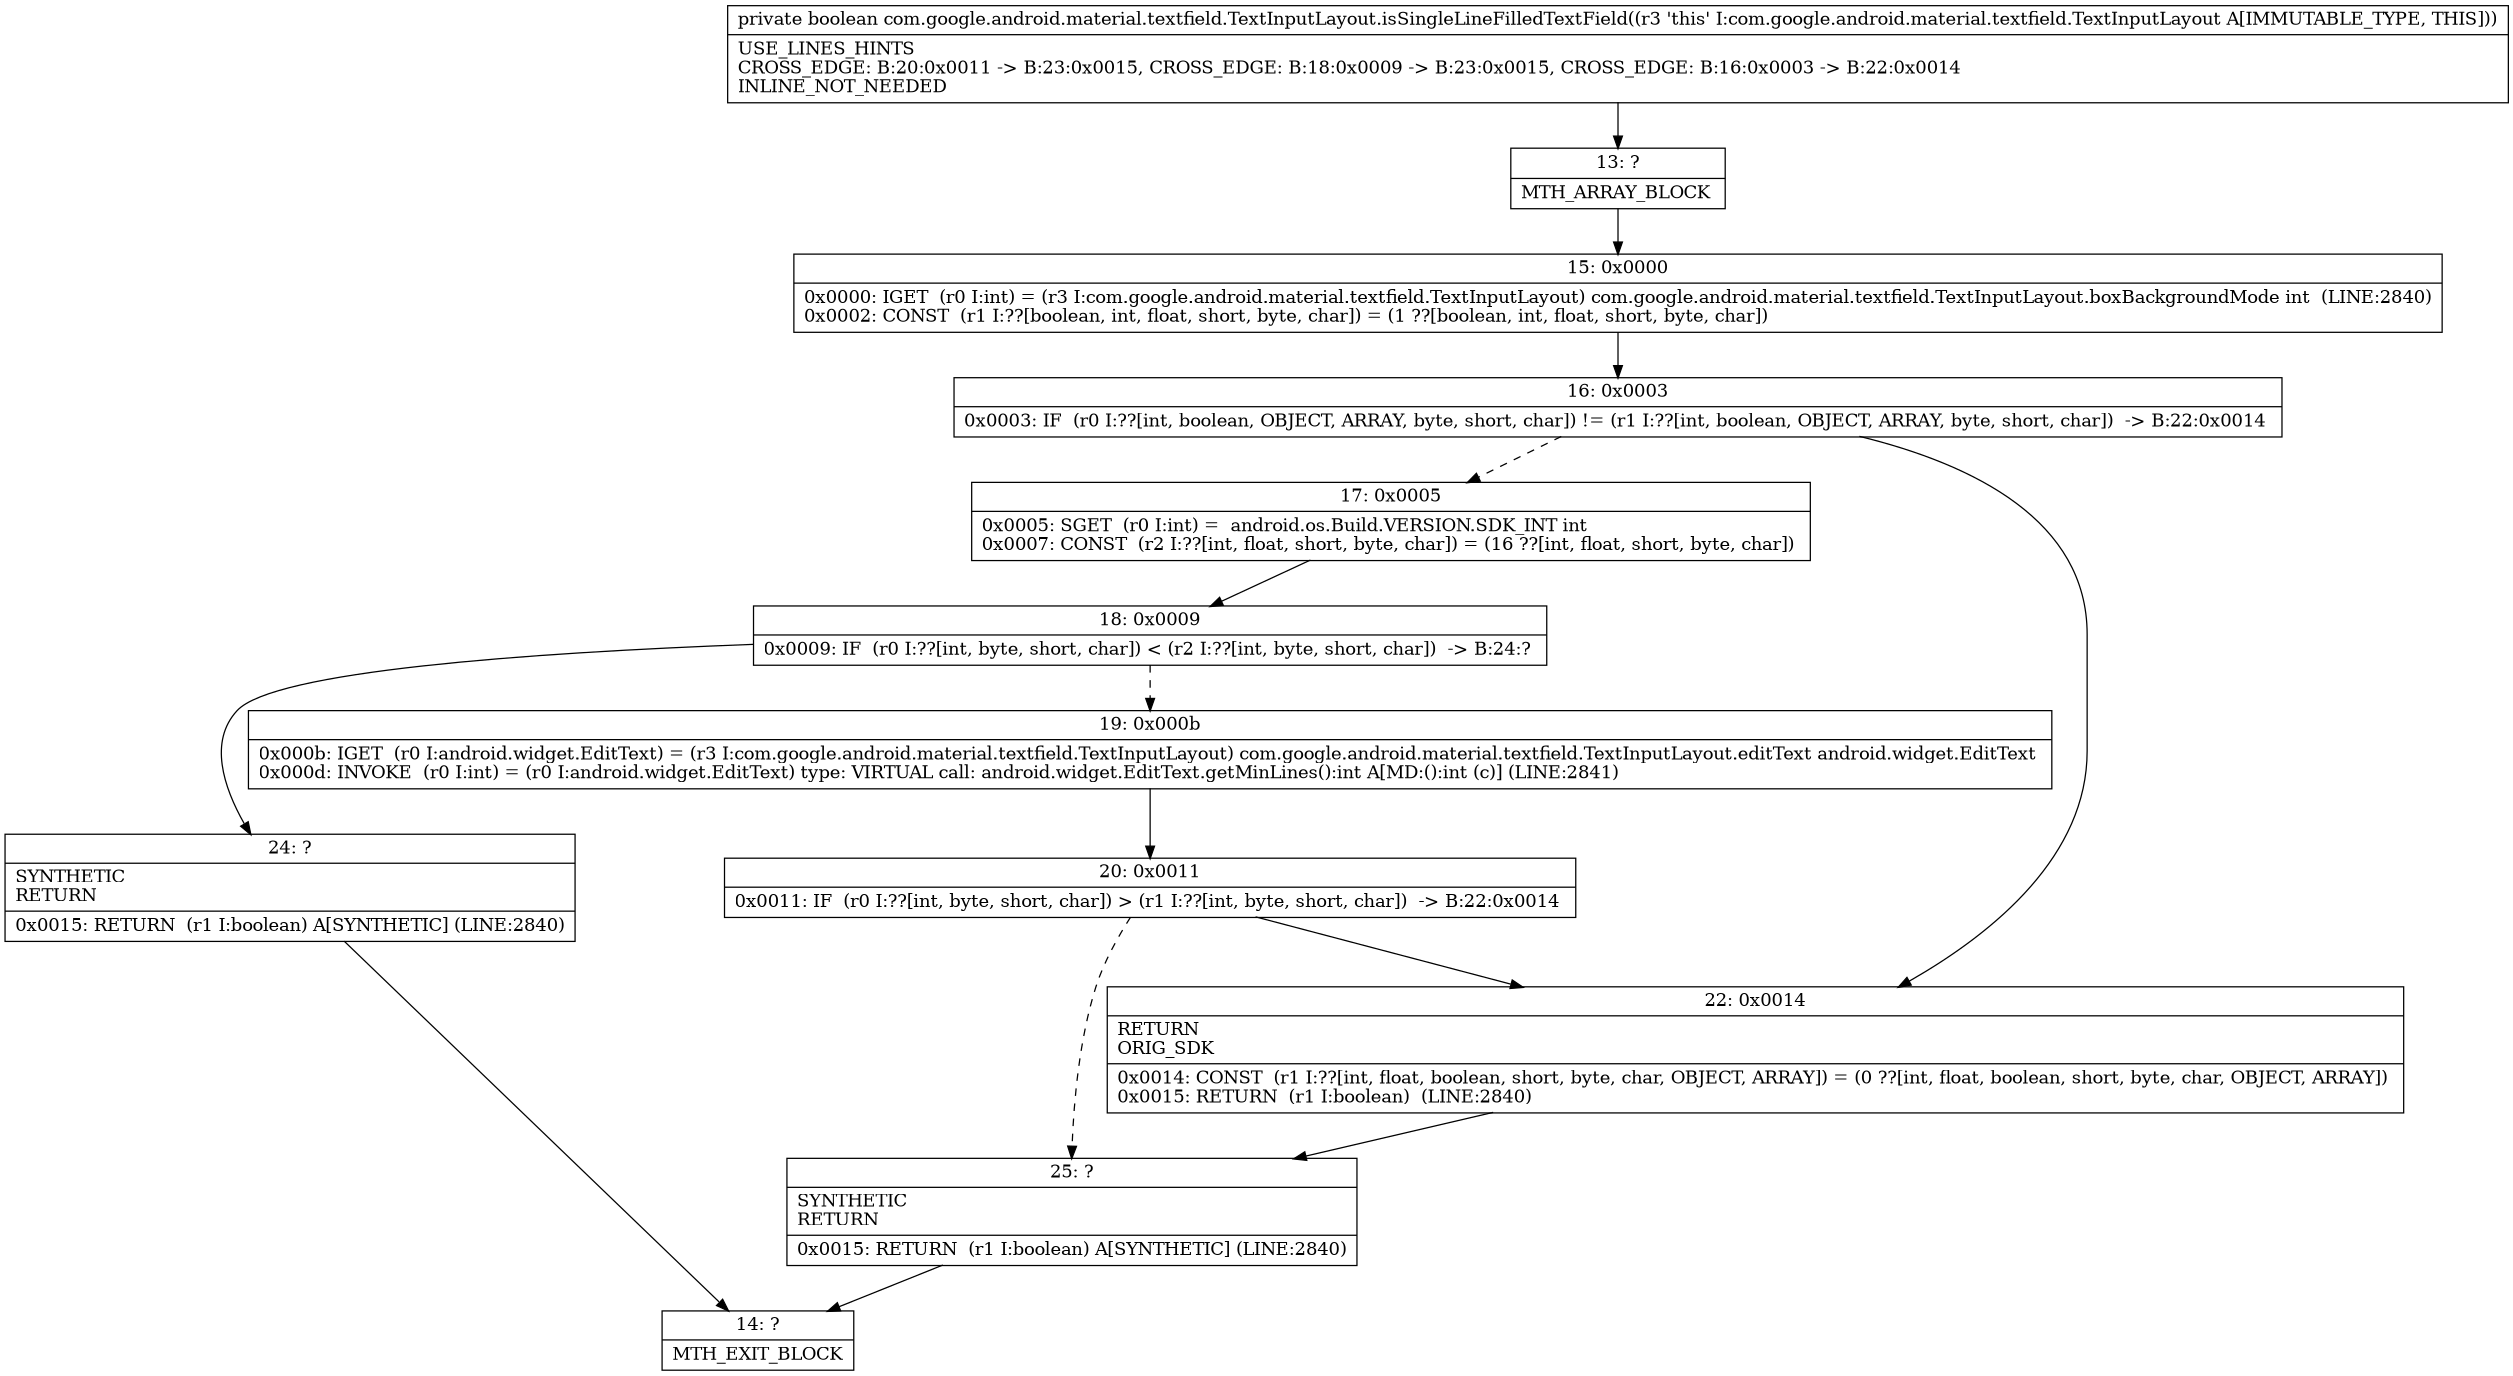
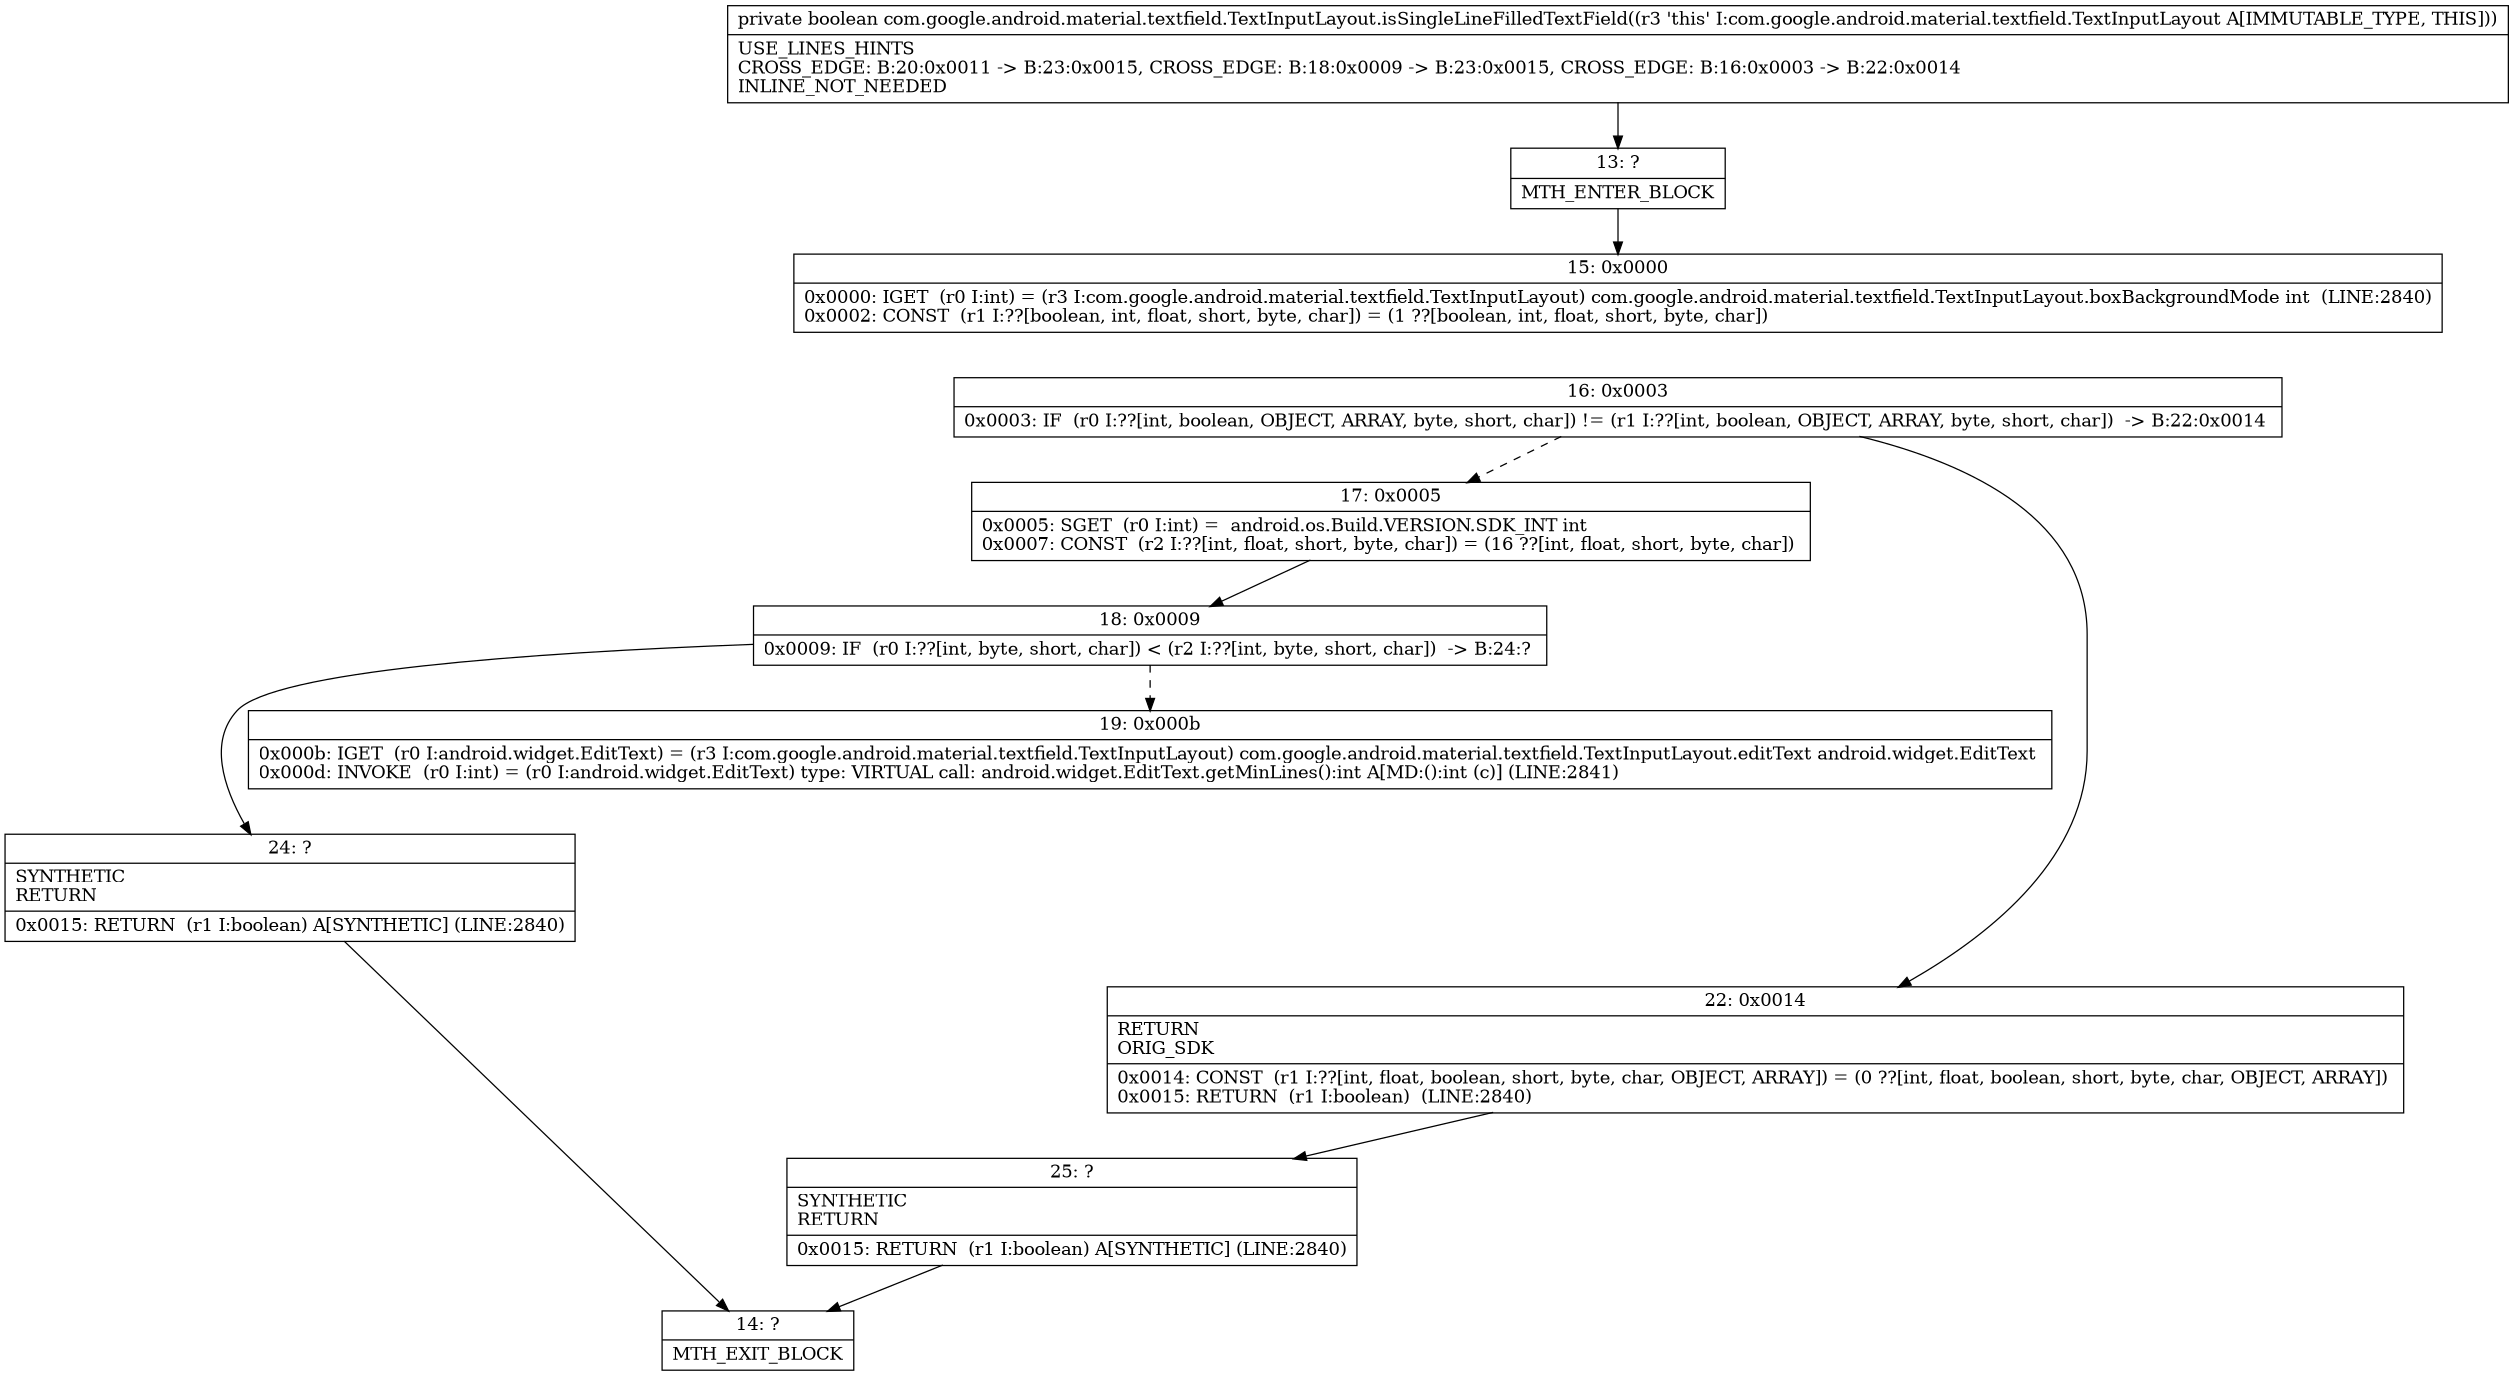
node "13: ?": text "MTH_ARRAY_BLOCK" -> "MTH_ENTER_BLOCK"
edge "15: 0x0000" -> "16: 0x0003": removed
node "20: 0x0011": removed
